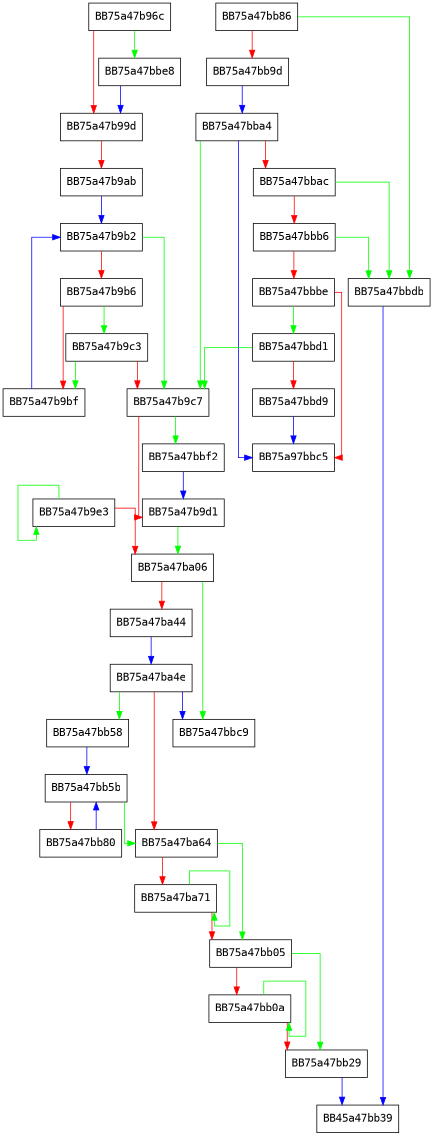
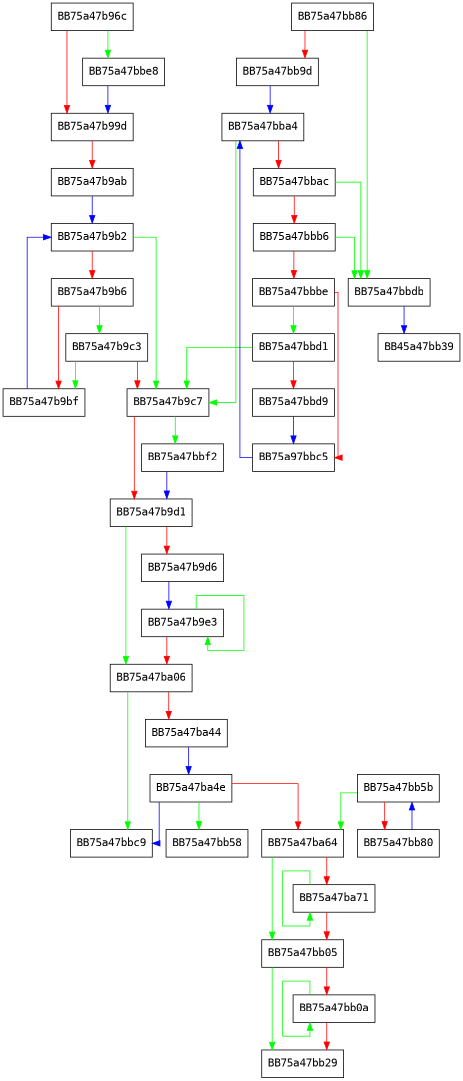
edge "BB75a47bba4" -> "BB75a97bbc5": reversed
node "BB75a47b9d6": added
edge "BB75a47bb58" -> "BB75a47bb5b": removed
edge "BB75a47bb29" -> "BB45a47bb39": removed
